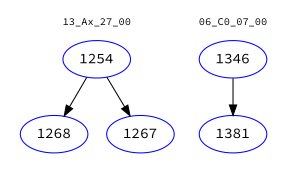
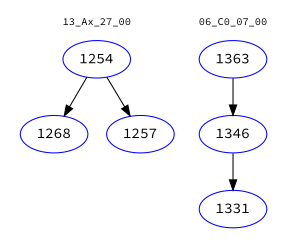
node "1363": added
node "1267": label "1267" -> "1257"
node "1381": label "1381" -> "1331"
